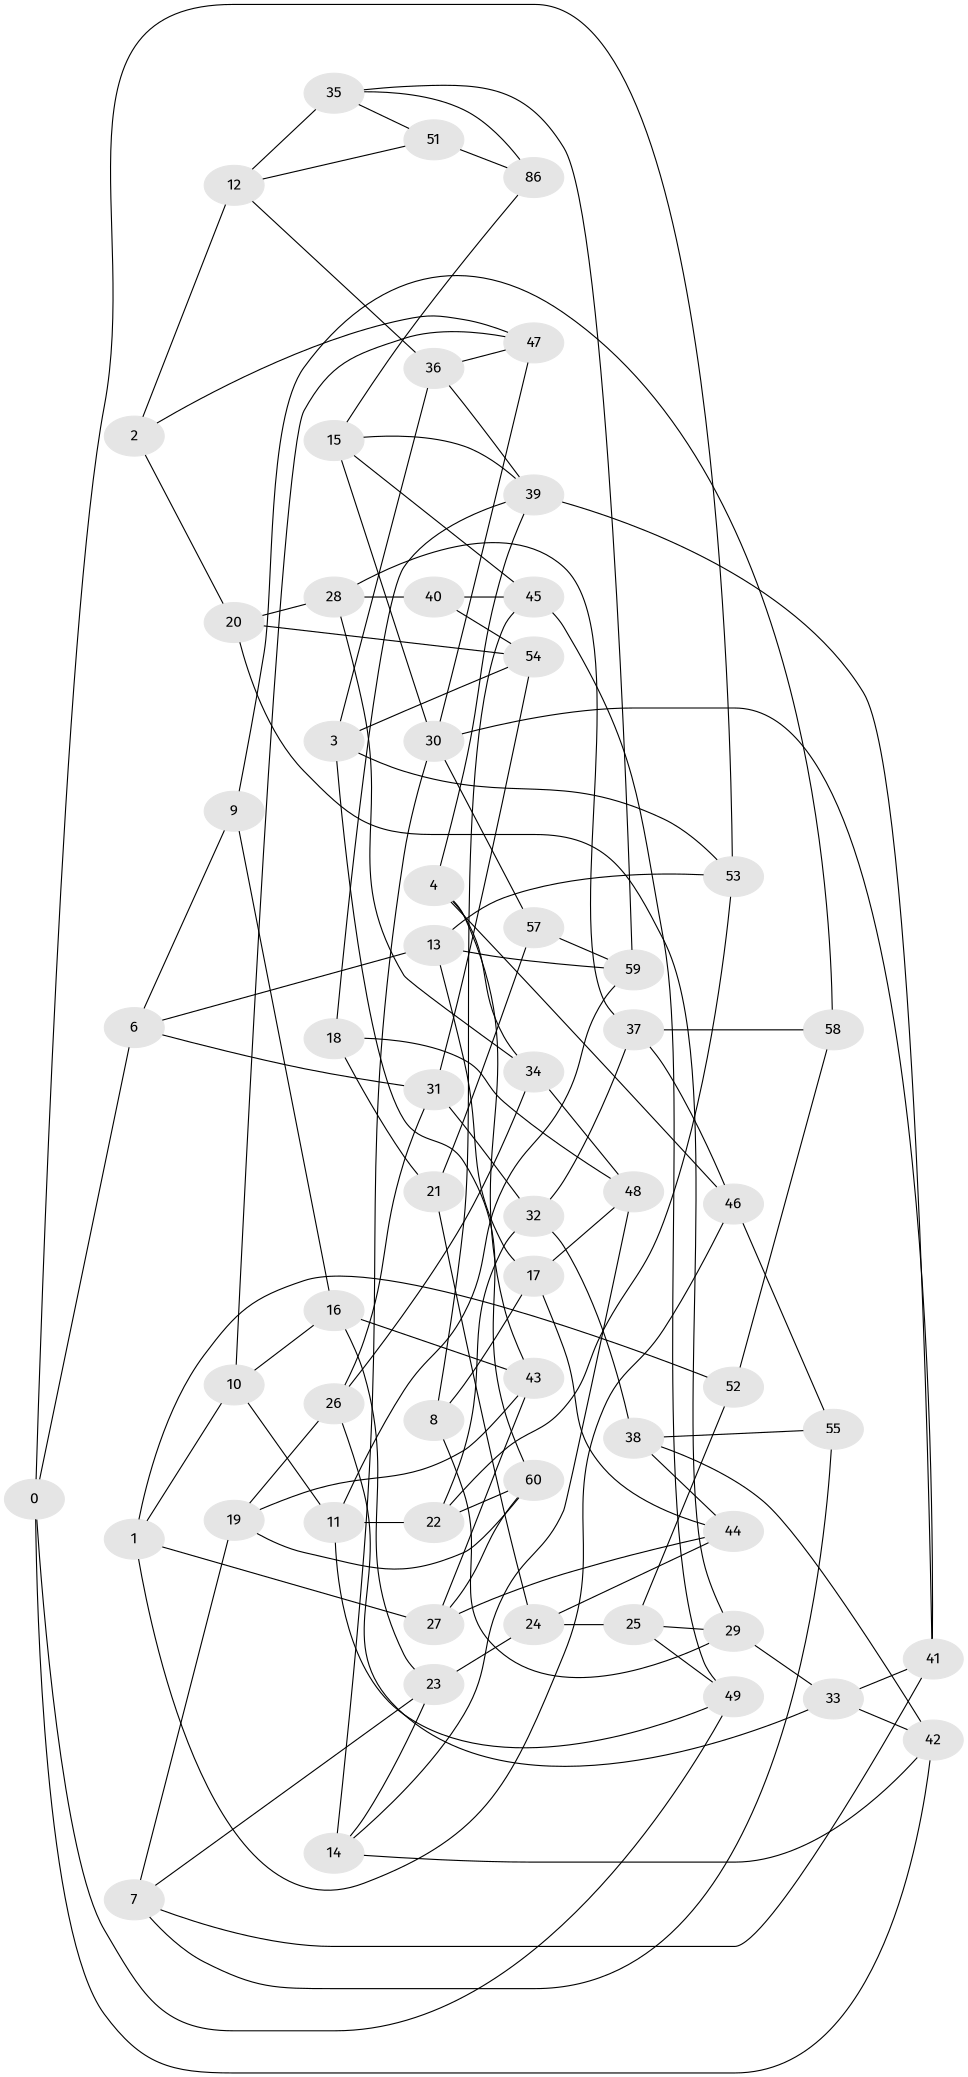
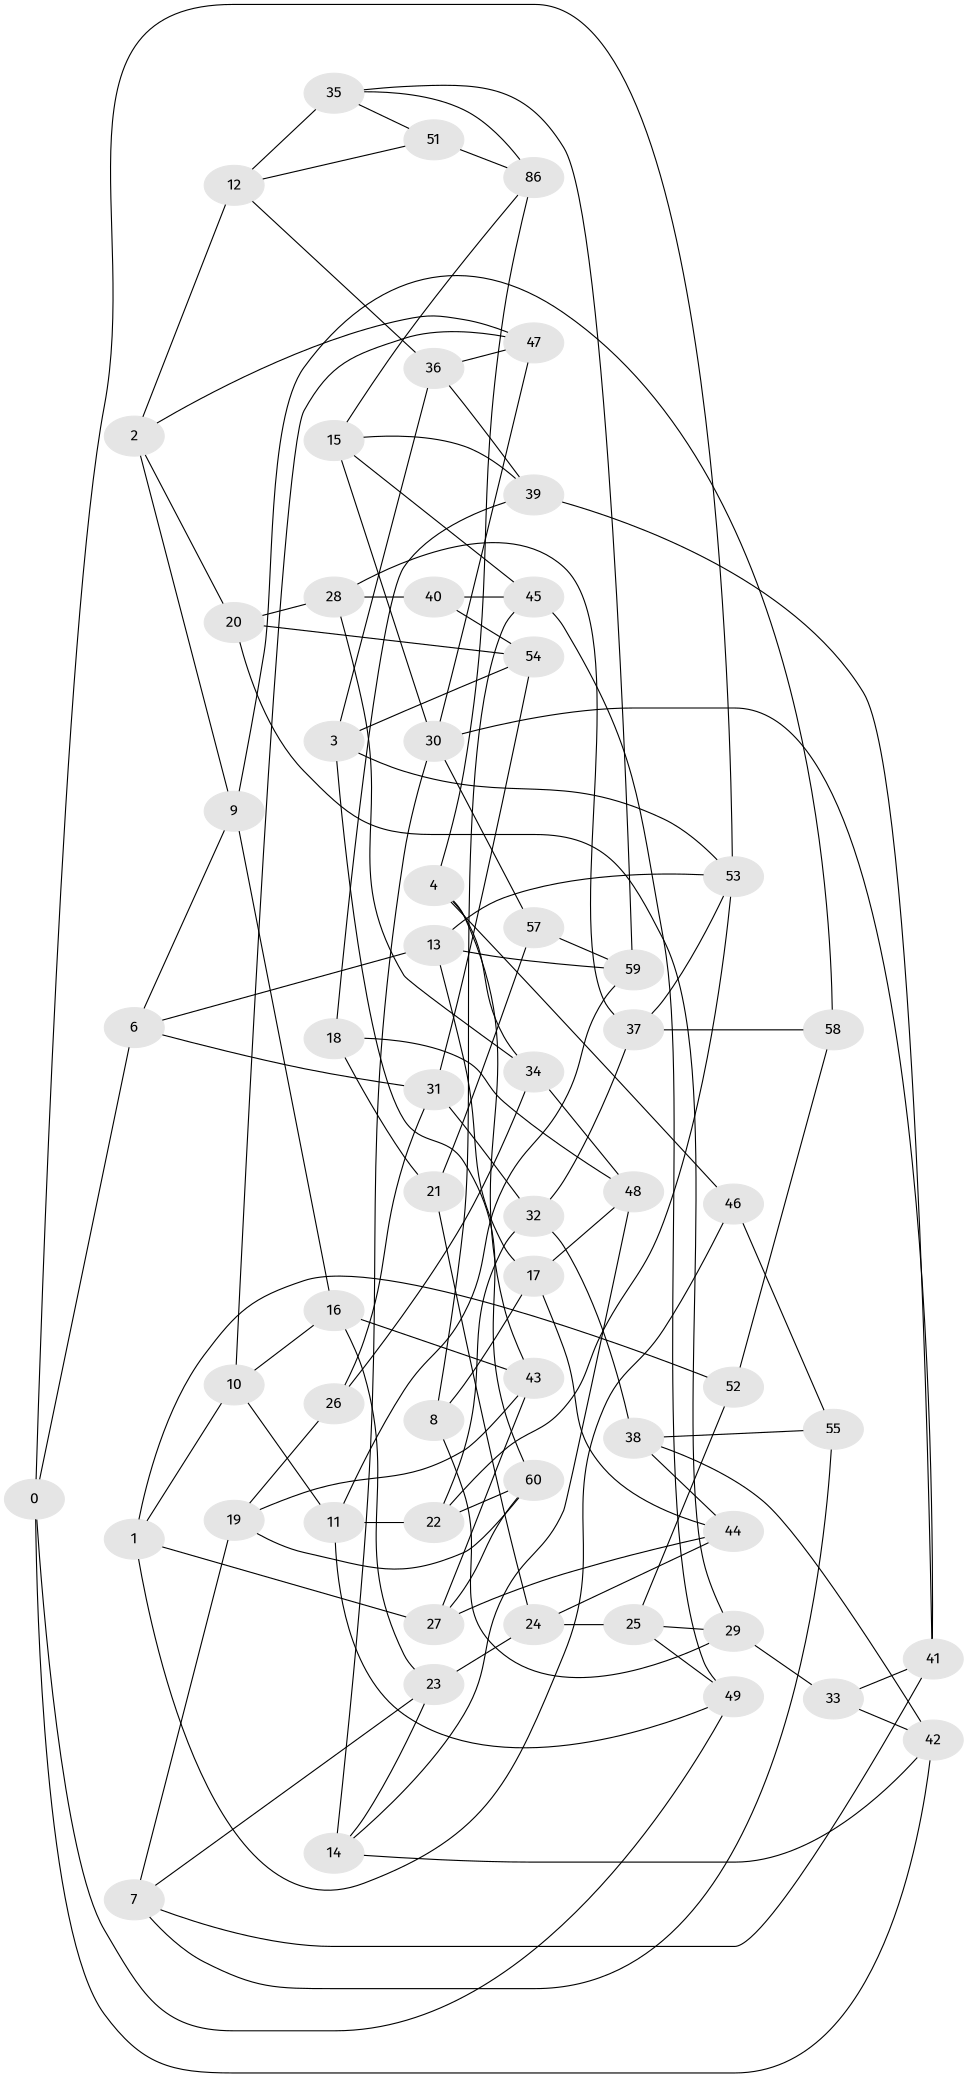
edge "2" -- "9": added
edge "39" -- "4": now "86" -- "4"
edge "37" -- "46": now "37" -- "53"
edge "26" -- "33": removed
